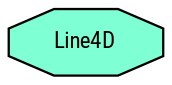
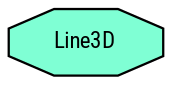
node "Line4D": label "Line4D" -> "Line3D"
